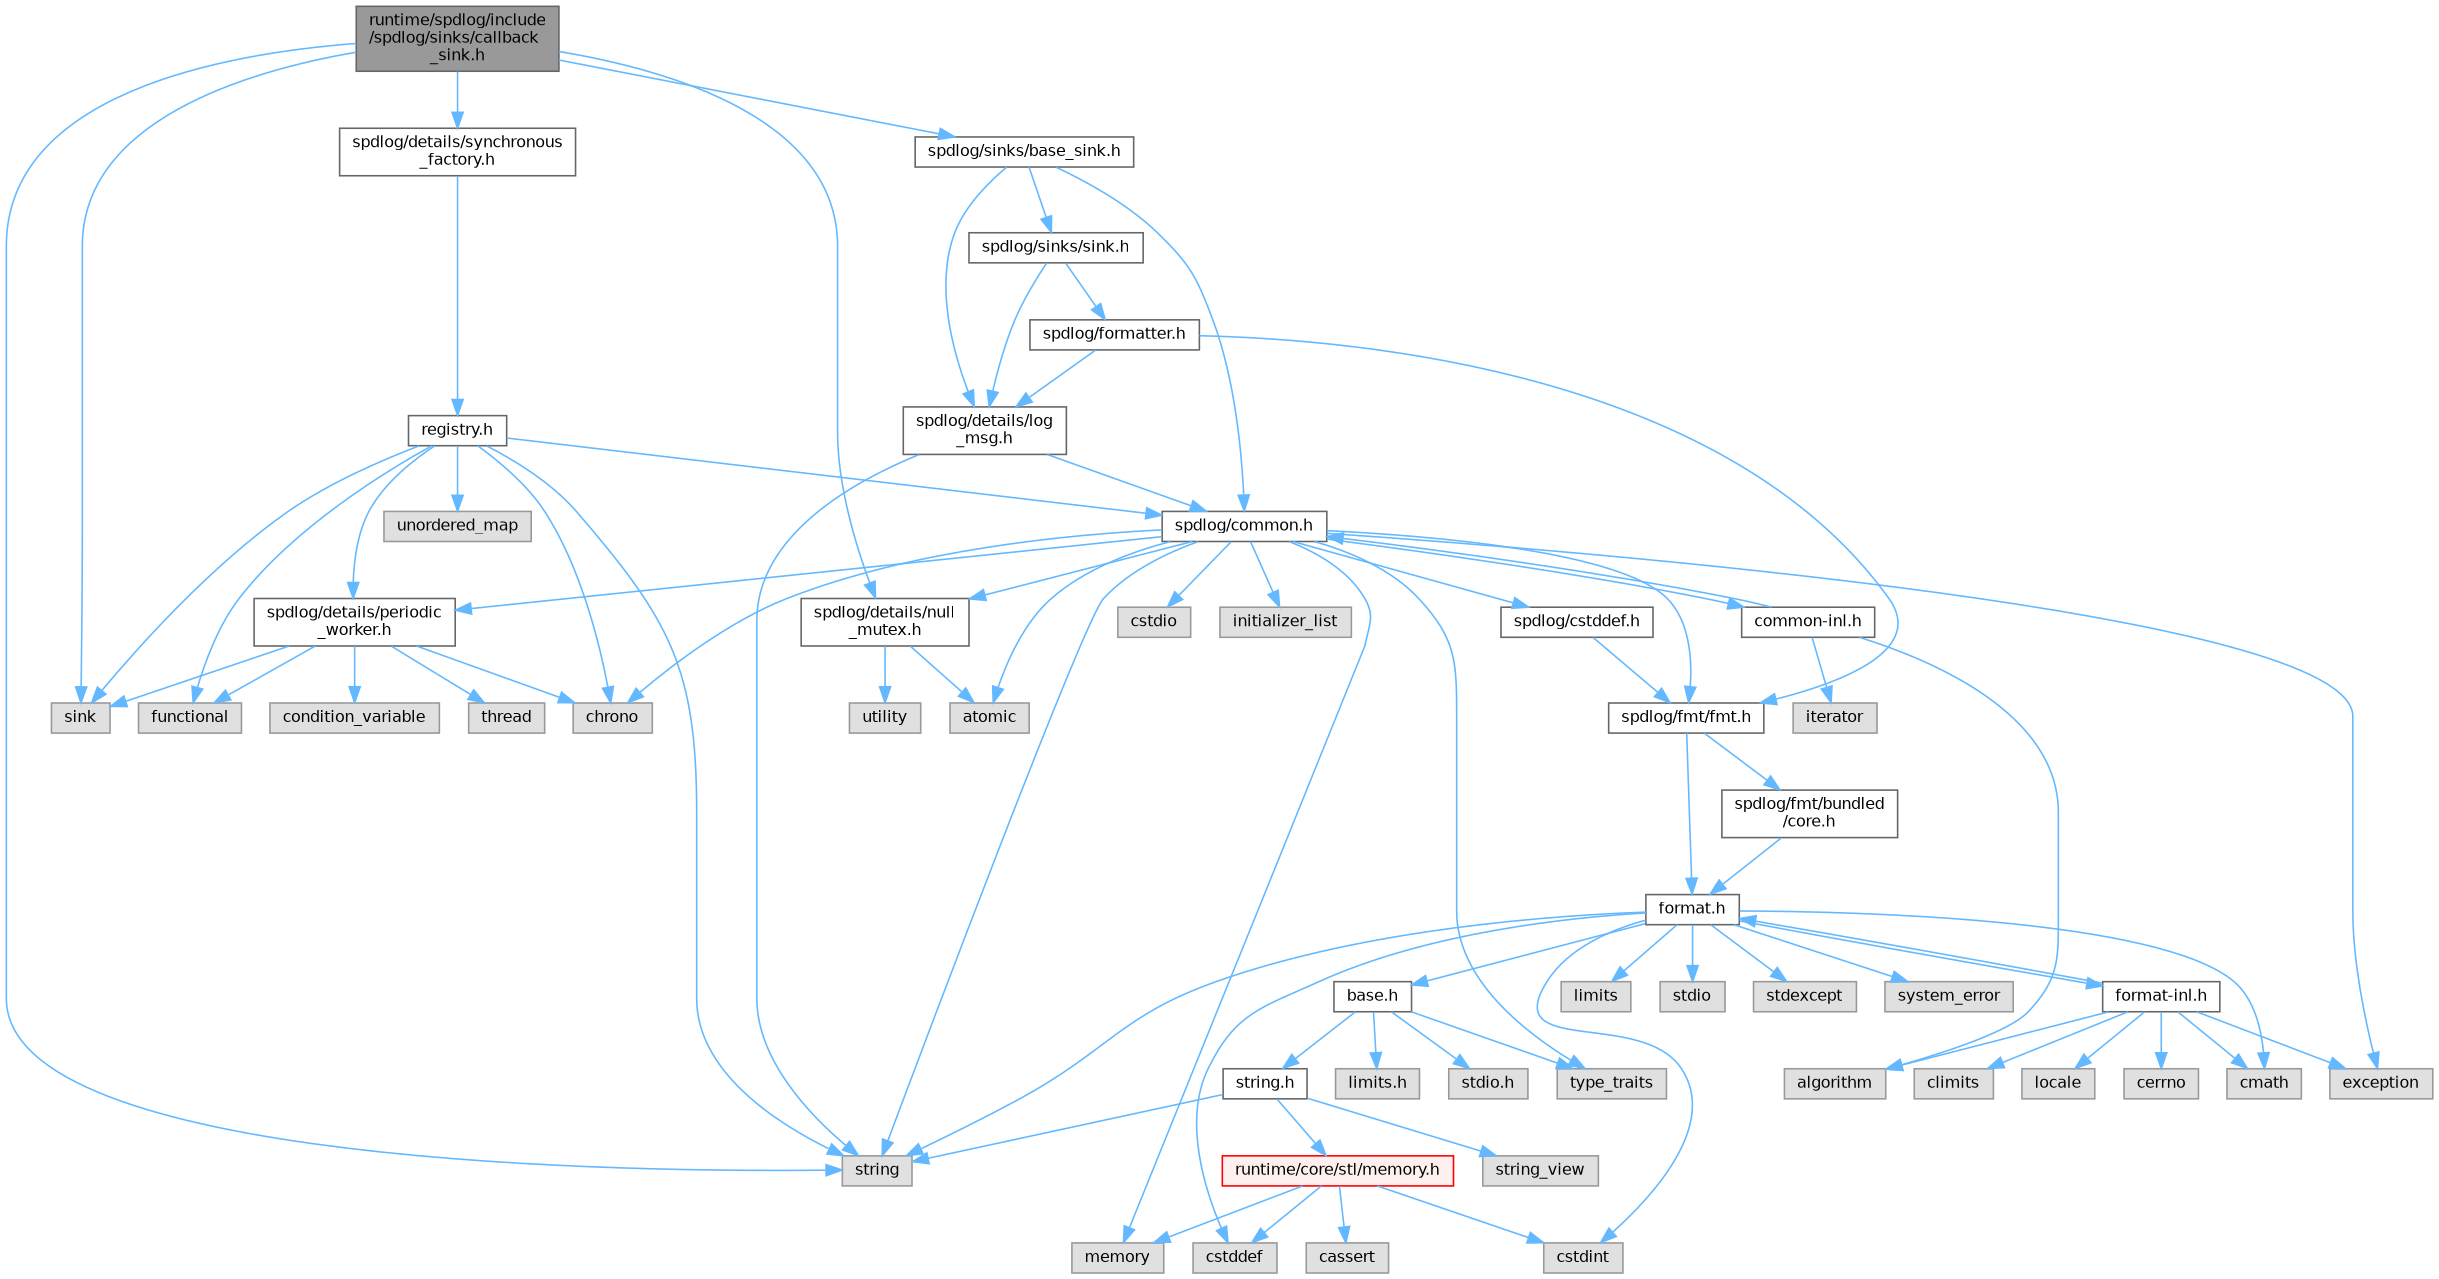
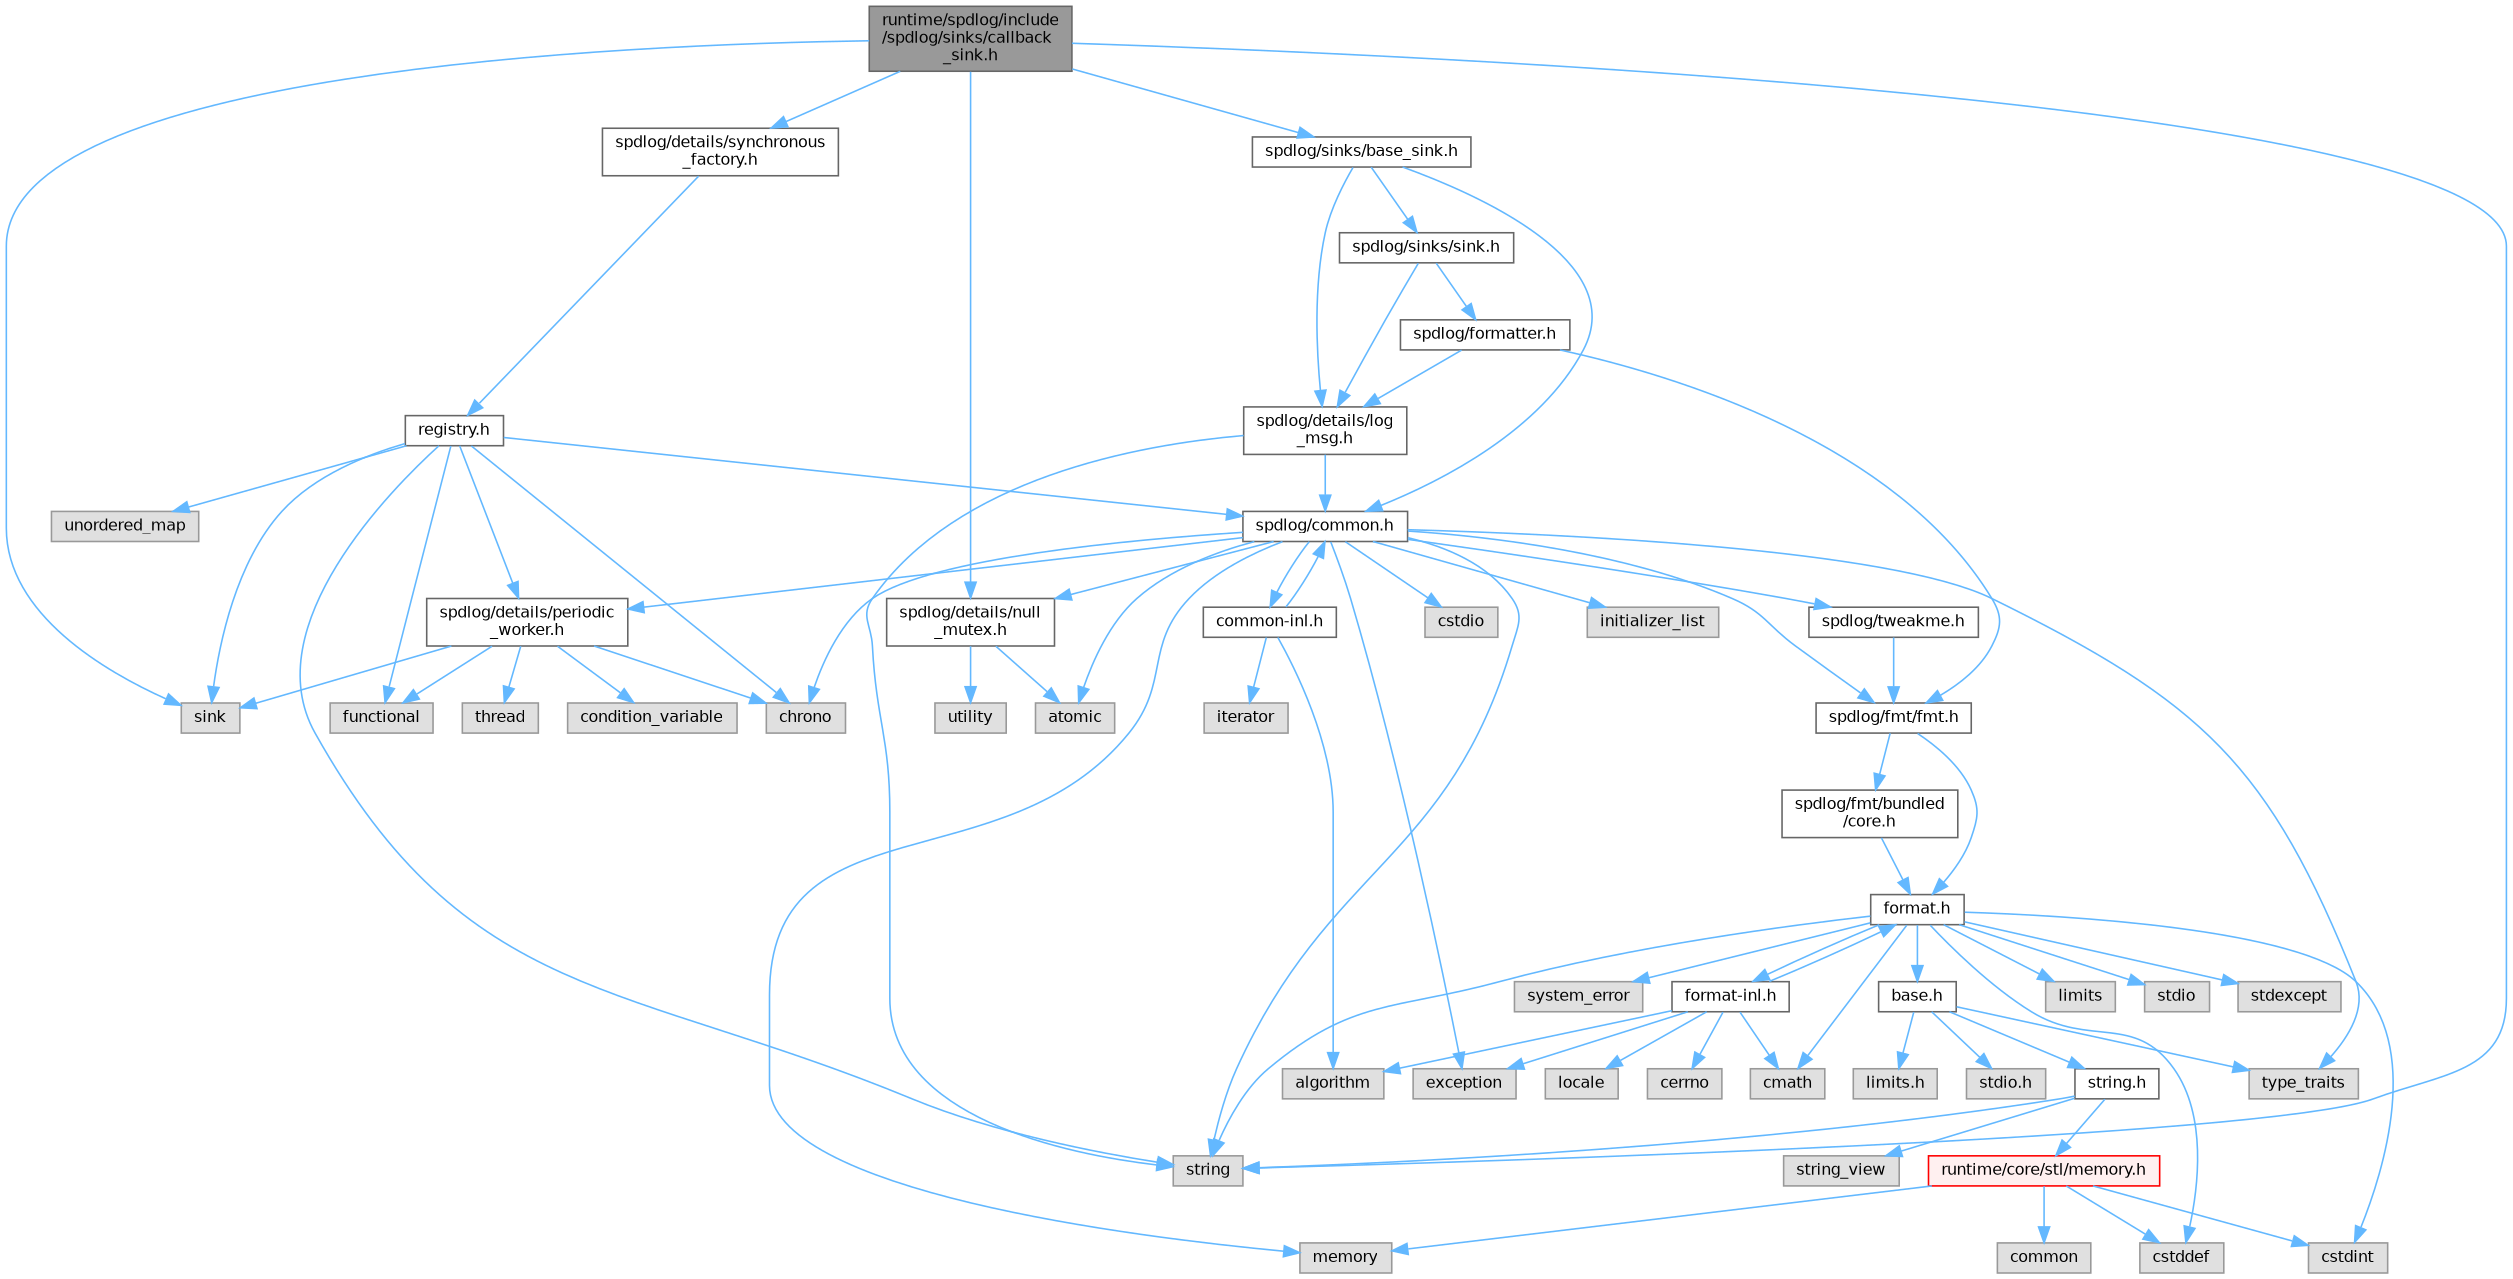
node "spdlog/cstddef.h": label "spdlog/cstddef.h" -> "spdlog/tweakme.h"
node "climits": removed
node "cassert": label "cassert" -> "common"
